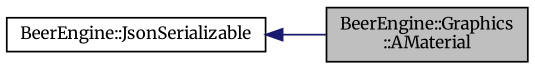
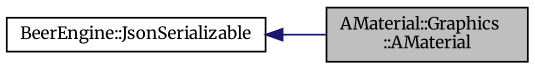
node "BeerEngine::Graphics ::AMaterial": label "BeerEngine::Graphics ::AMaterial" -> "AMaterial::Graphics ::AMaterial"
